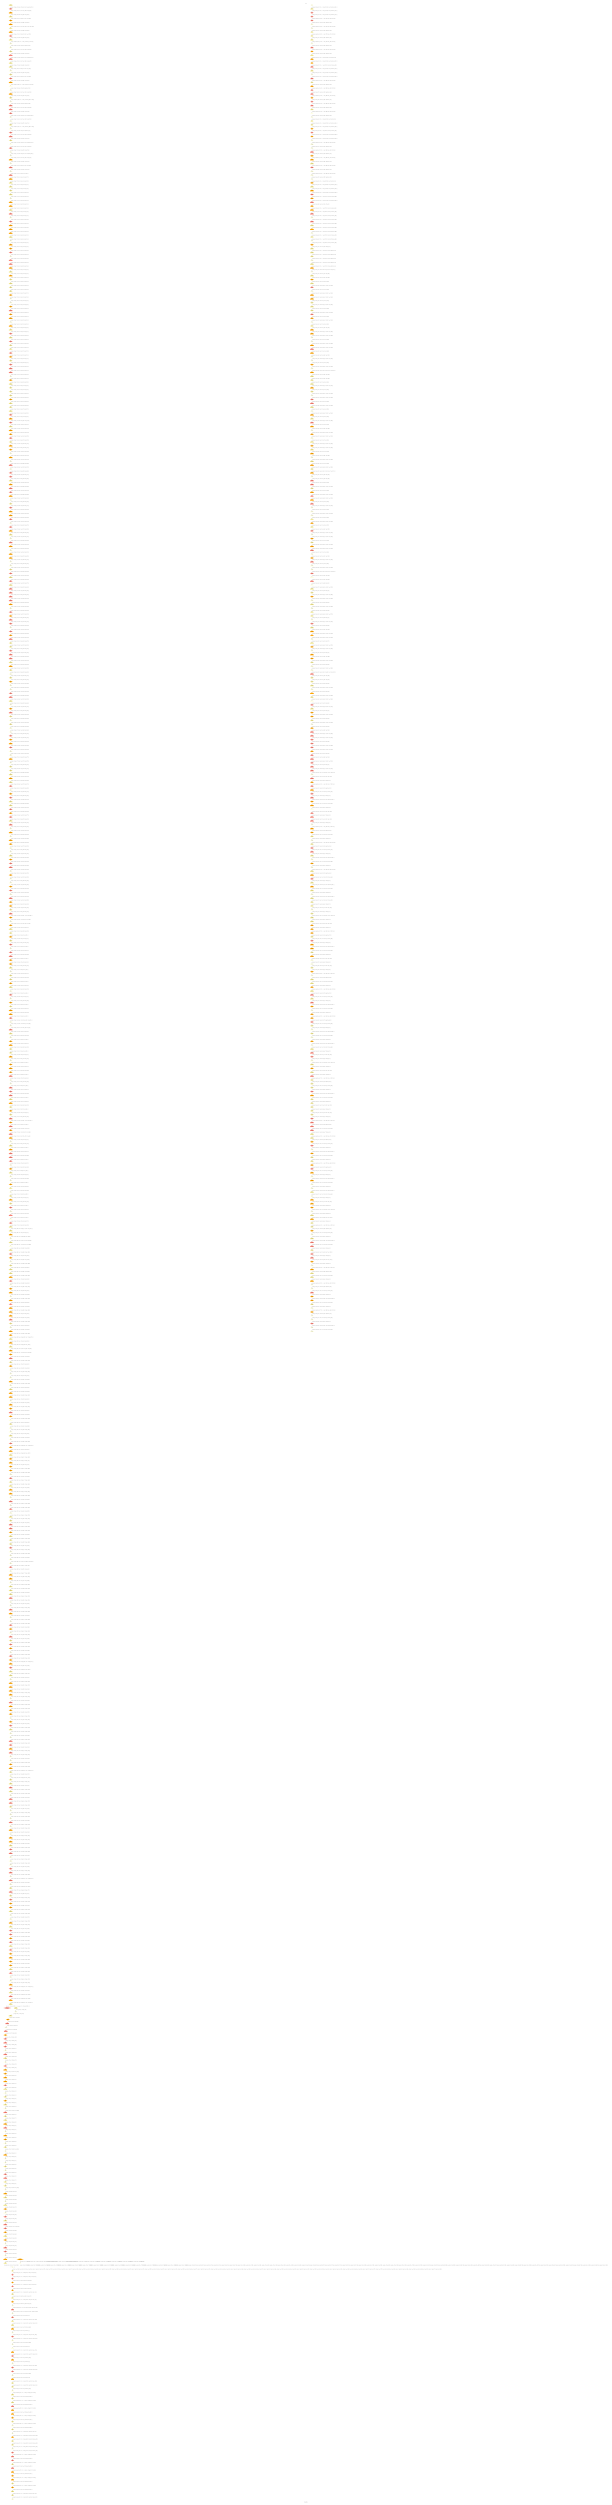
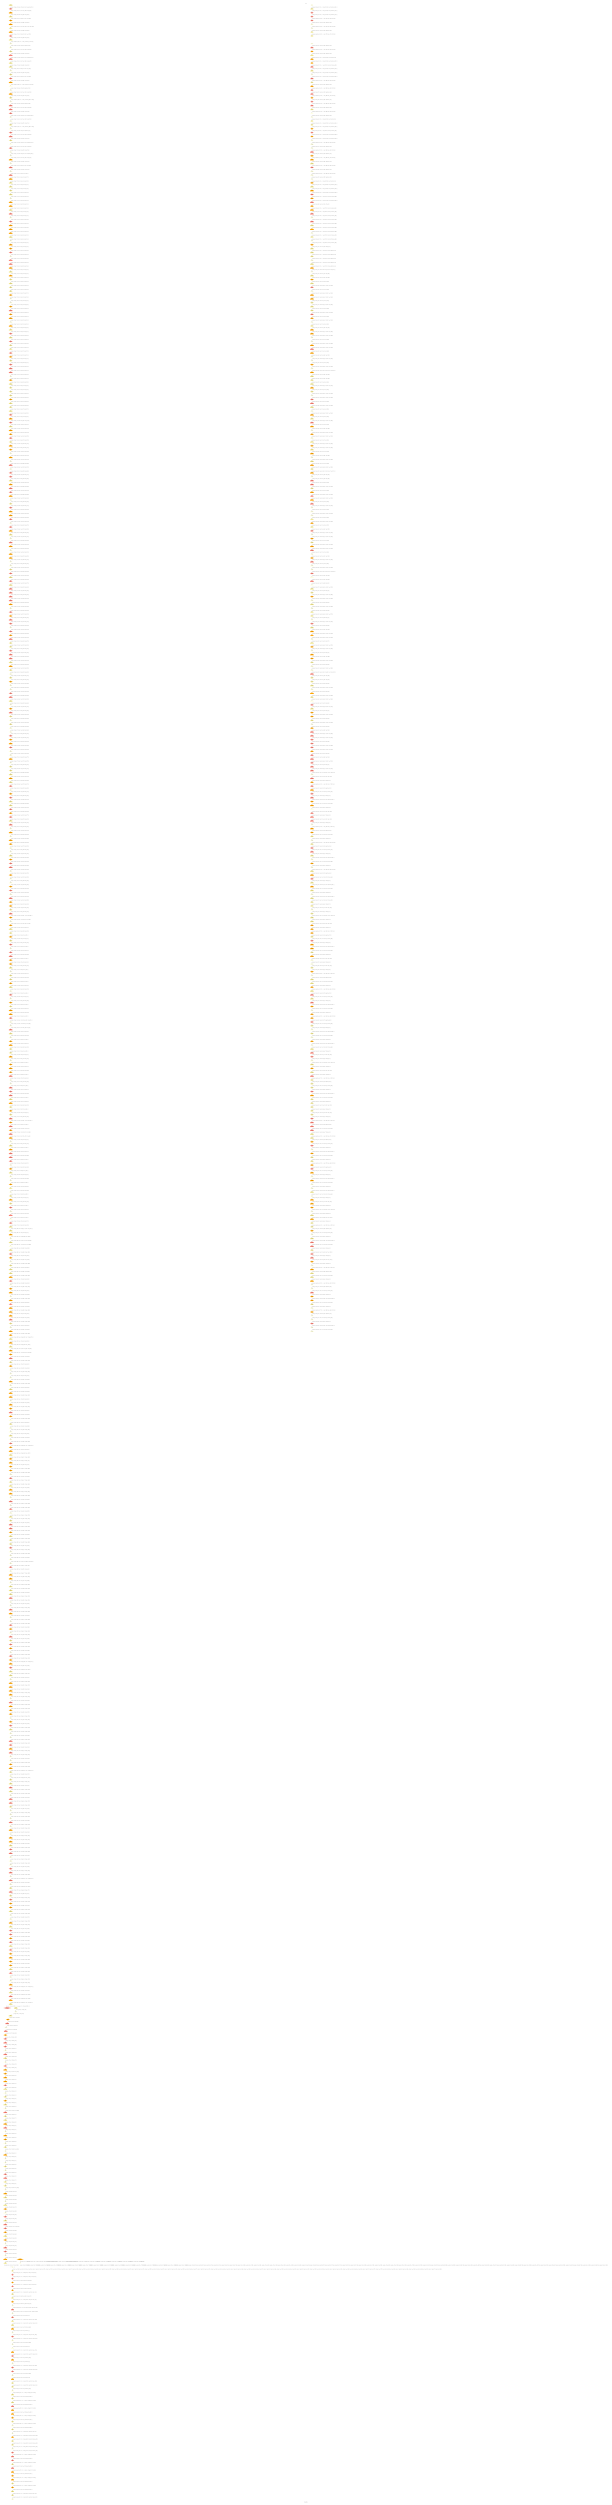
node "l73": removed
